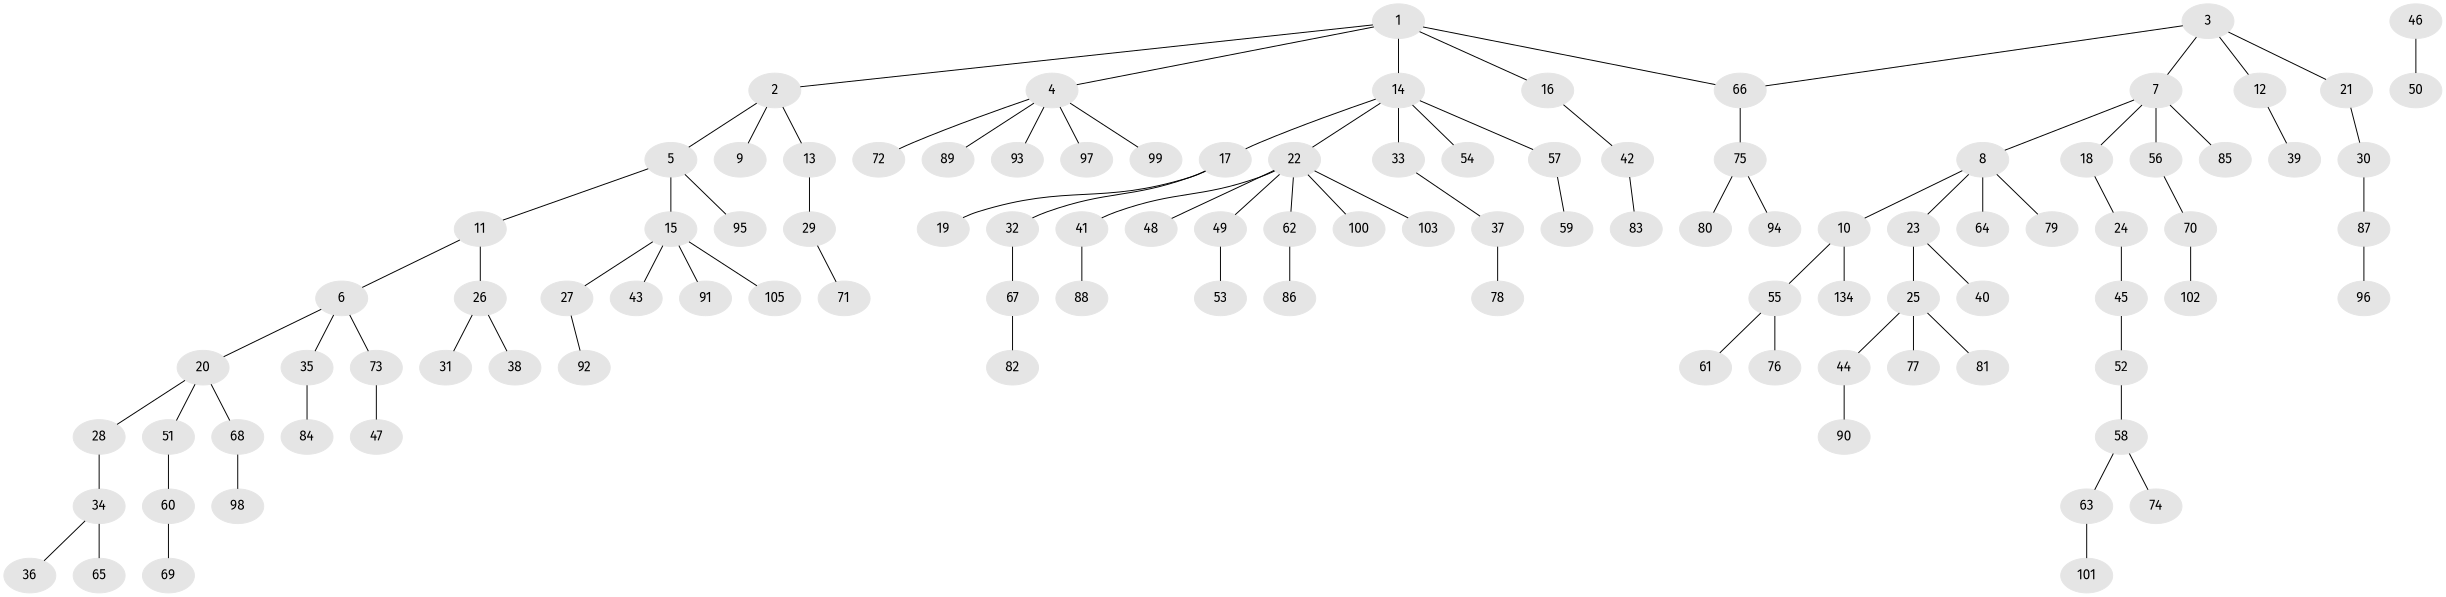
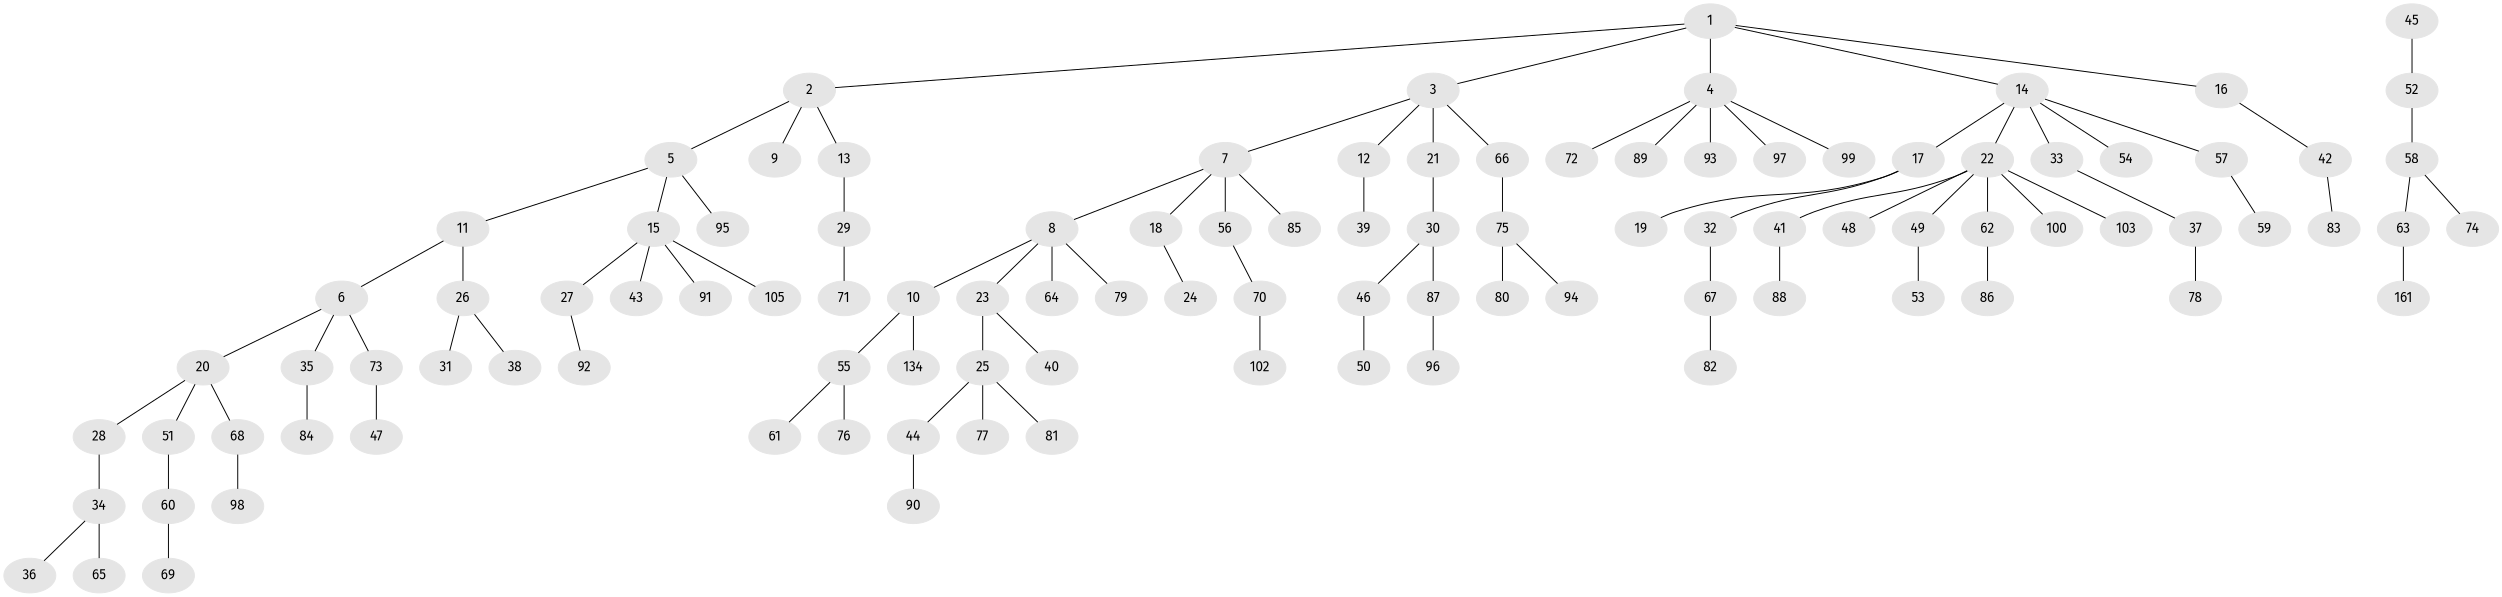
edge "1" -- "66": now "1" -- "3"
edge "30" -- "46": added
edge "24" -- "45": removed
node "101": label "101" -> "161"
